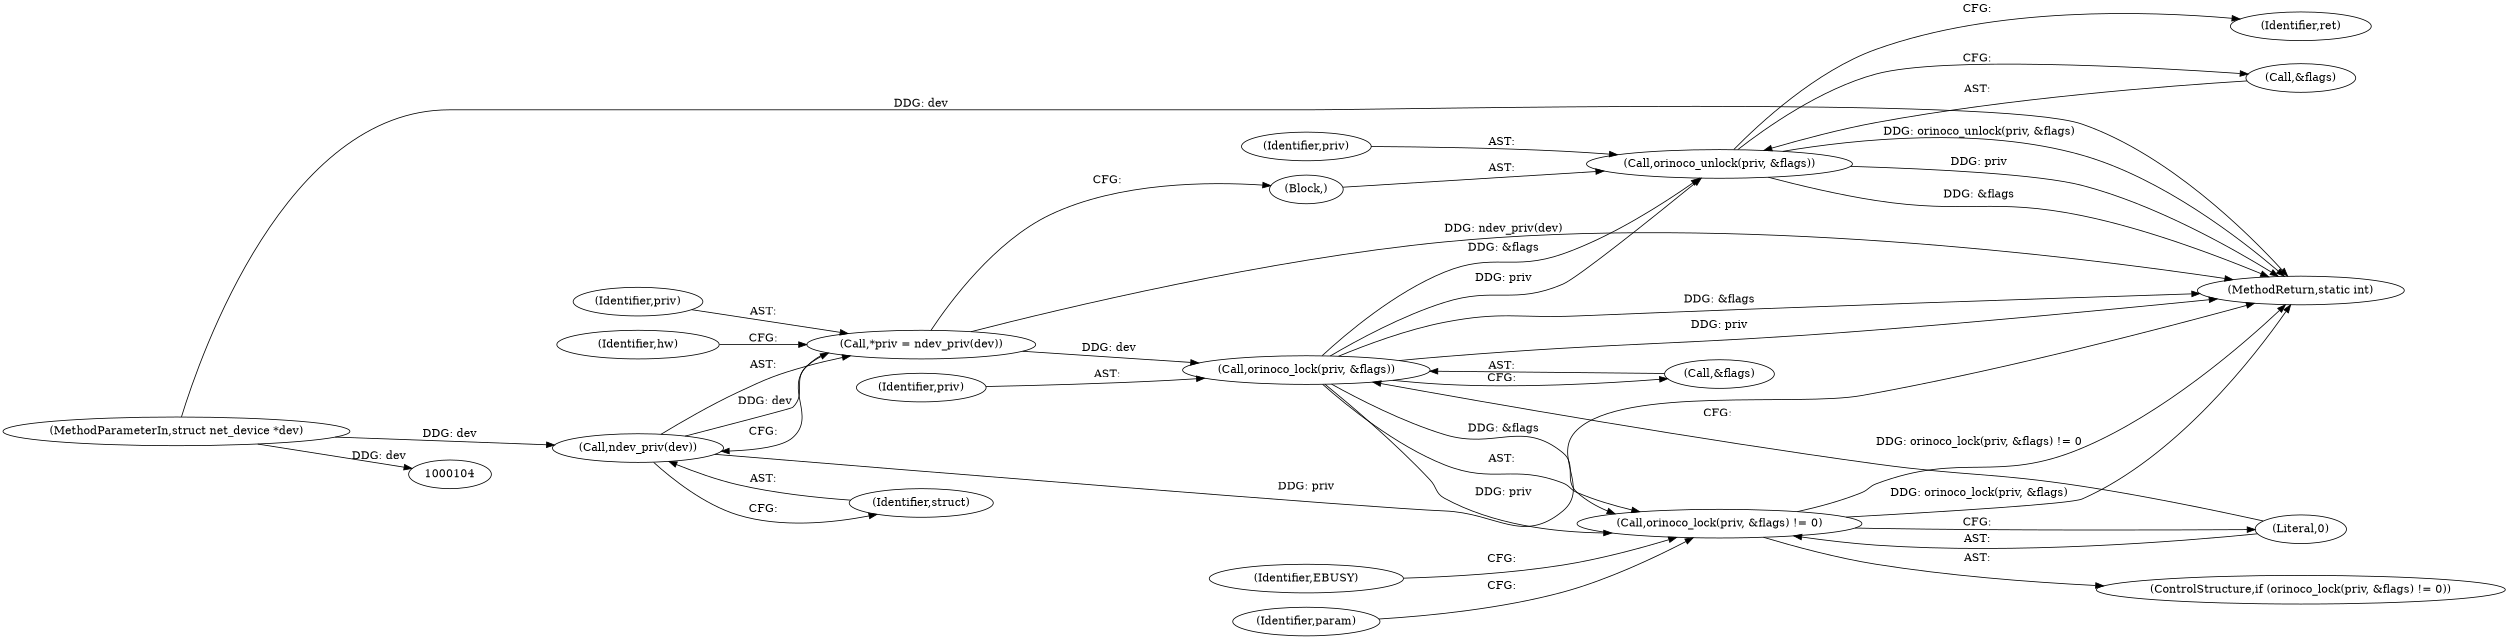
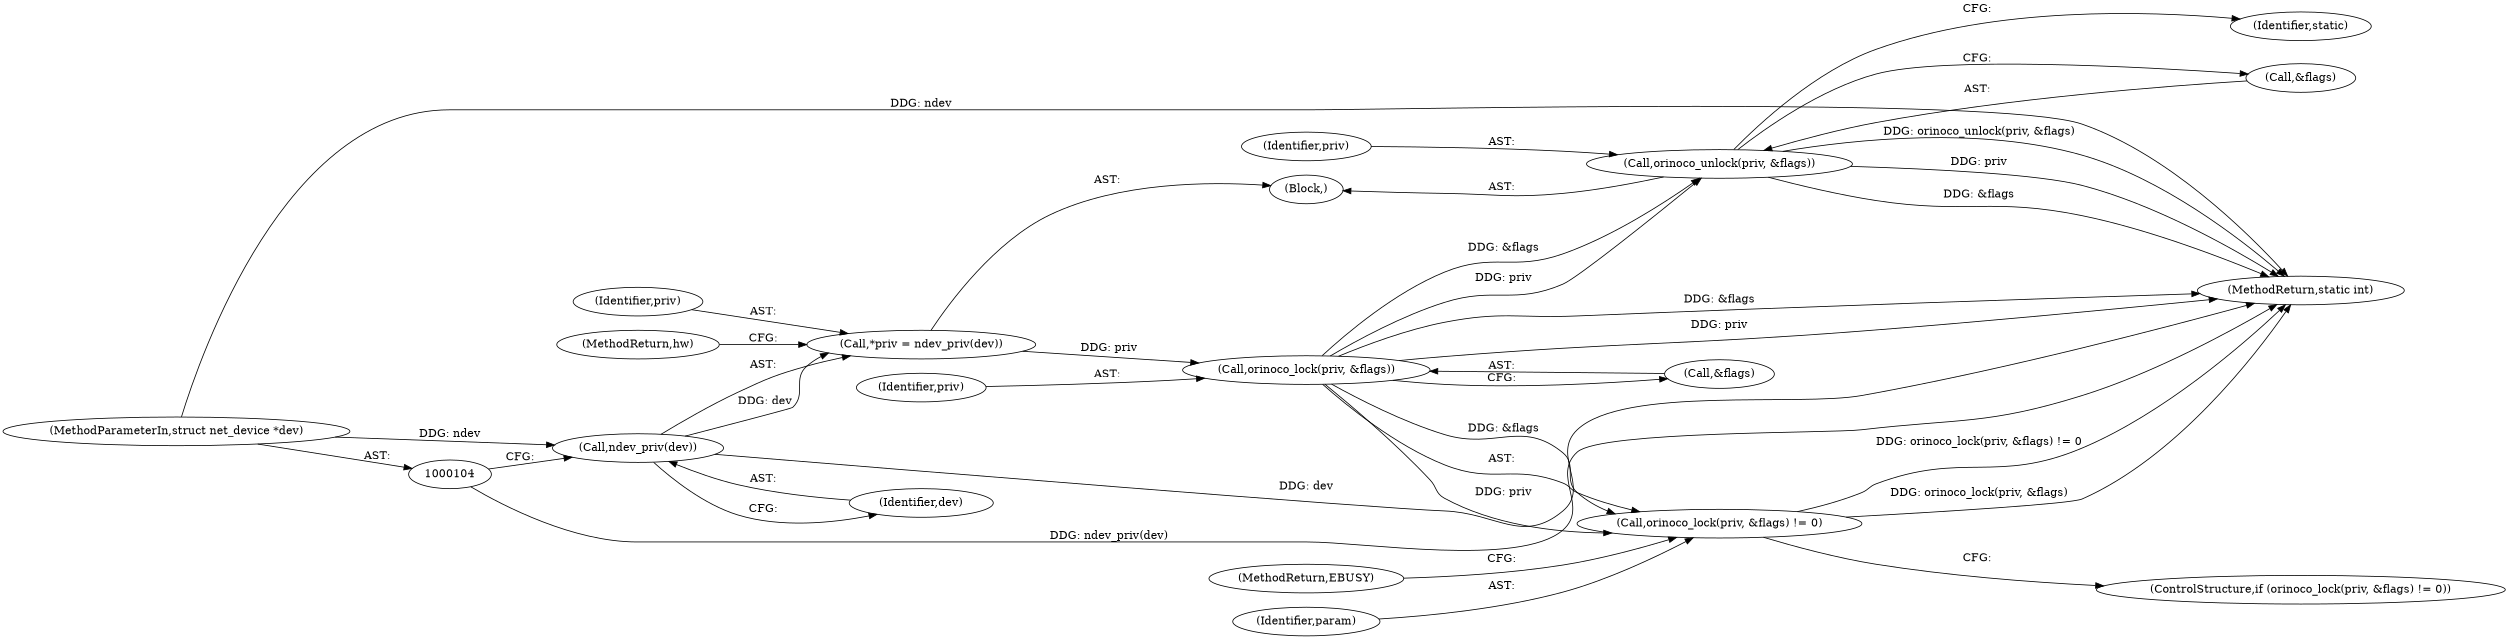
node "(Identifier,ret)": label "(Identifier,ret)" -> "(Identifier,static)"
edge "(MethodParameterIn,struct net_device *dev)" -> "(MethodReturn,static int)": label "DDG: dev" -> "DDG: ndev"
edge "(Block,)" -> "(Call,orinoco_unlock(priv, &flags))": reversed
edge "(Call,*priv = ndev_priv(dev))" -> "(Block,)": label "CFG: " -> "AST: "
edge "(Call,*priv = ndev_priv(dev))" -> "(MethodReturn,static int)": now "1000104" -> "(MethodReturn,static int)"
node "(Identifier,hw)": label "(Identifier,hw)" -> "(MethodReturn,hw)"
edge "(Call,*priv = ndev_priv(dev))" -> "(Call,orinoco_lock(priv, &flags))": label "DDG: dev" -> "DDG: priv"
edge "(Call,*priv = ndev_priv(dev))" -> "(Call,ndev_priv(dev))": now "1000104" -> "(Call,ndev_priv(dev))"
edge "(MethodParameterIn,struct net_device *dev)" -> "(Call,ndev_priv(dev))": label "DDG: dev" -> "DDG: ndev"
edge "(MethodParameterIn,struct net_device *dev)" -> "1000104": label "DDG: dev" -> "AST: "
edge "(Call,ndev_priv(dev))" -> "(MethodReturn,static int)": label "DDG: priv" -> "DDG: dev"
node "(Identifier,struct)": label "(Identifier,struct)" -> "(Identifier,dev)"
node "(Literal,0)": removed
edge "(Call,orinoco_lock(priv, &flags) != 0)" -> "(ControlStructure,if (orinoco_lock(priv, &flags) != 0))": label "AST: " -> "CFG: "
node "(Identifier,EBUSY)": label "(Identifier,EBUSY)" -> "(MethodReturn,EBUSY)"
edge "(Identifier,param)" -> "(Call,orinoco_lock(priv, &flags) != 0)": label "CFG: " -> "AST: "
